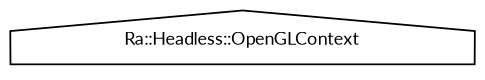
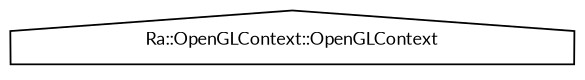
node "Ra::Headless::OpenGLContext": label "Ra::Headless::OpenGLContext" -> "Ra::OpenGLContext::OpenGLContext"
